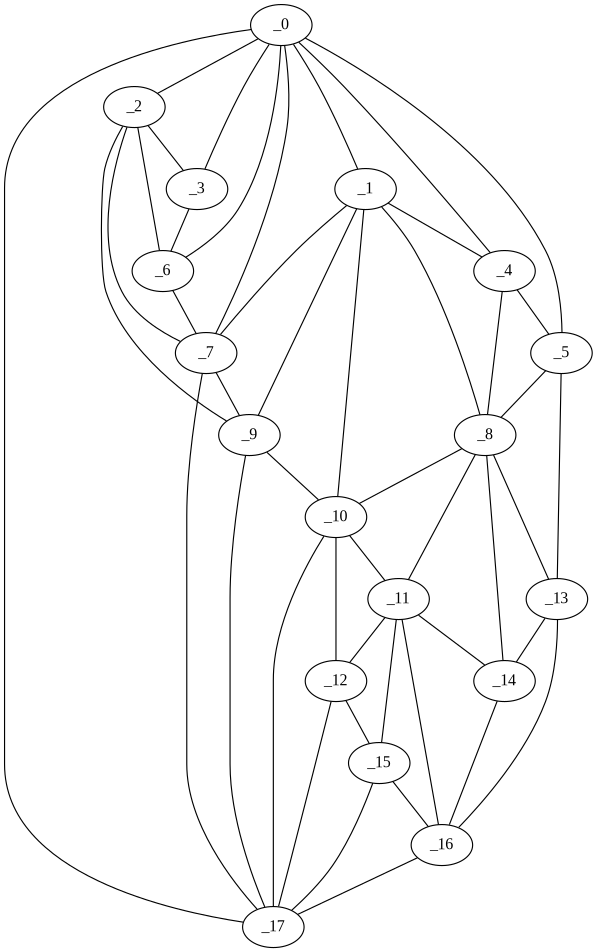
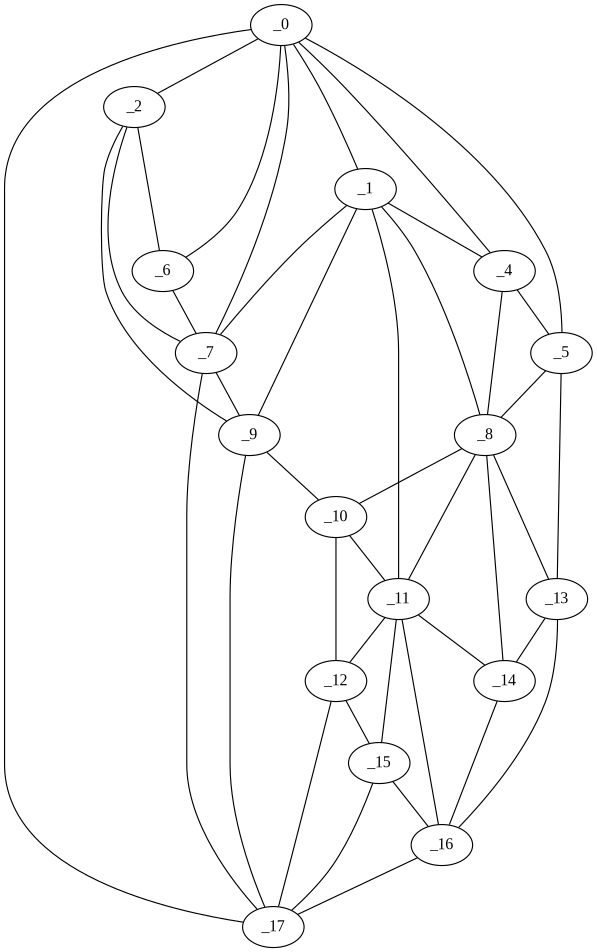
node "_3": removed
edge "_1" -- "_10": now "_1" -- "_11"
edge "_10" -- "_17": removed
